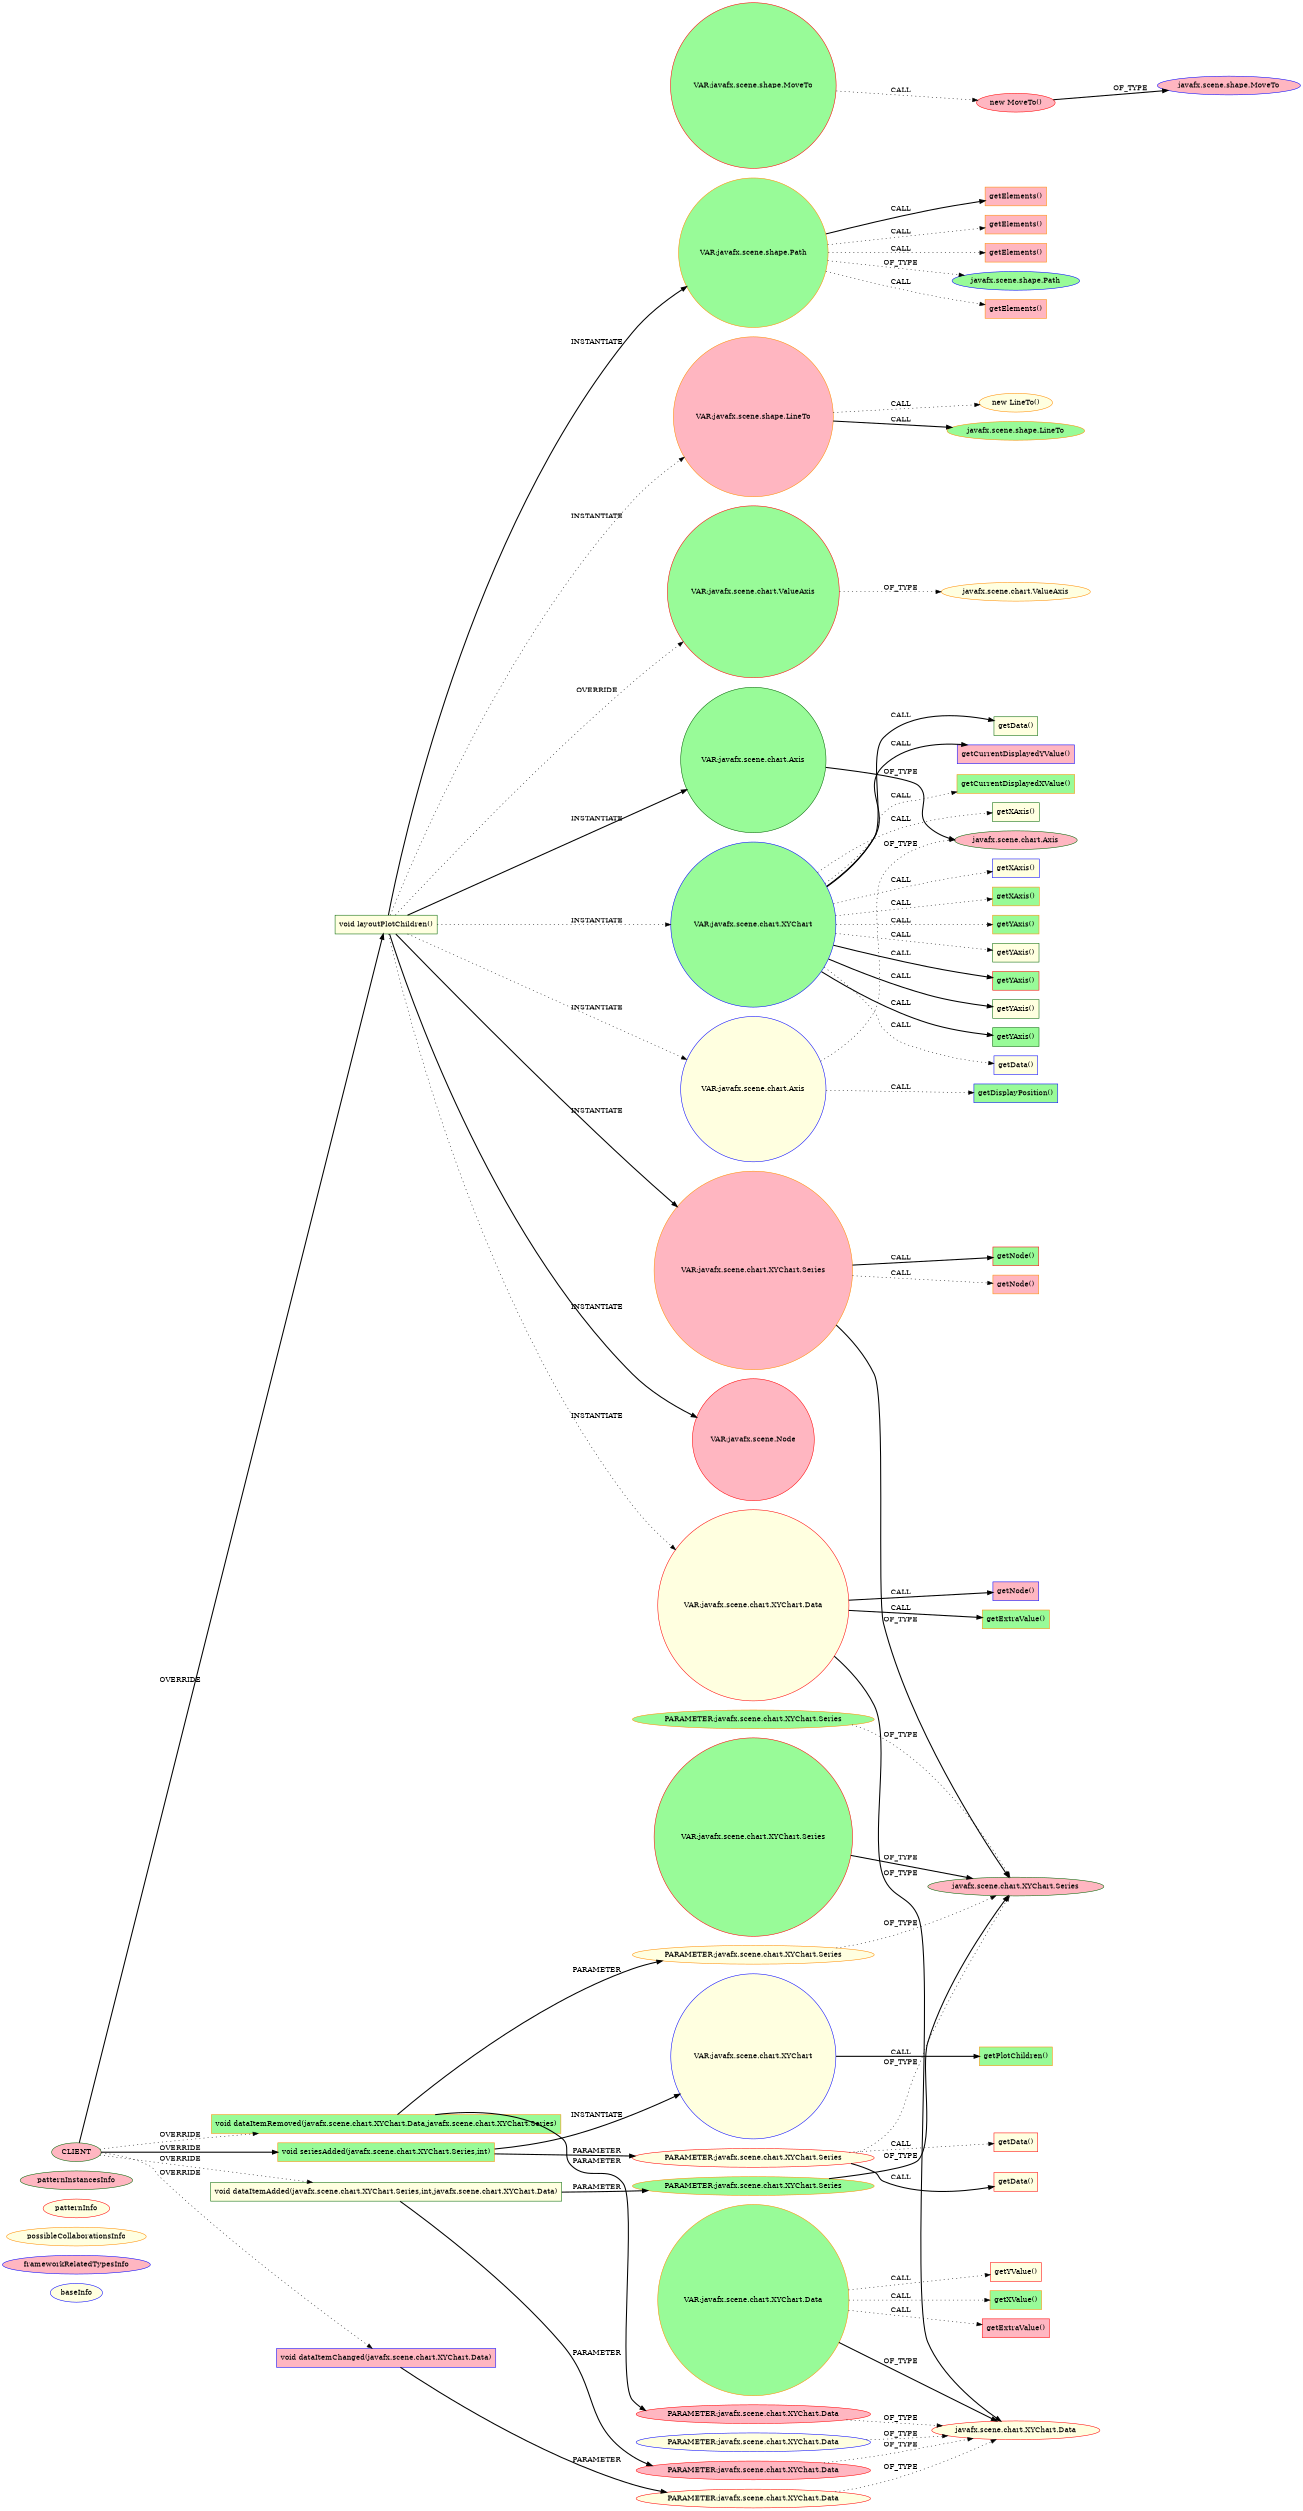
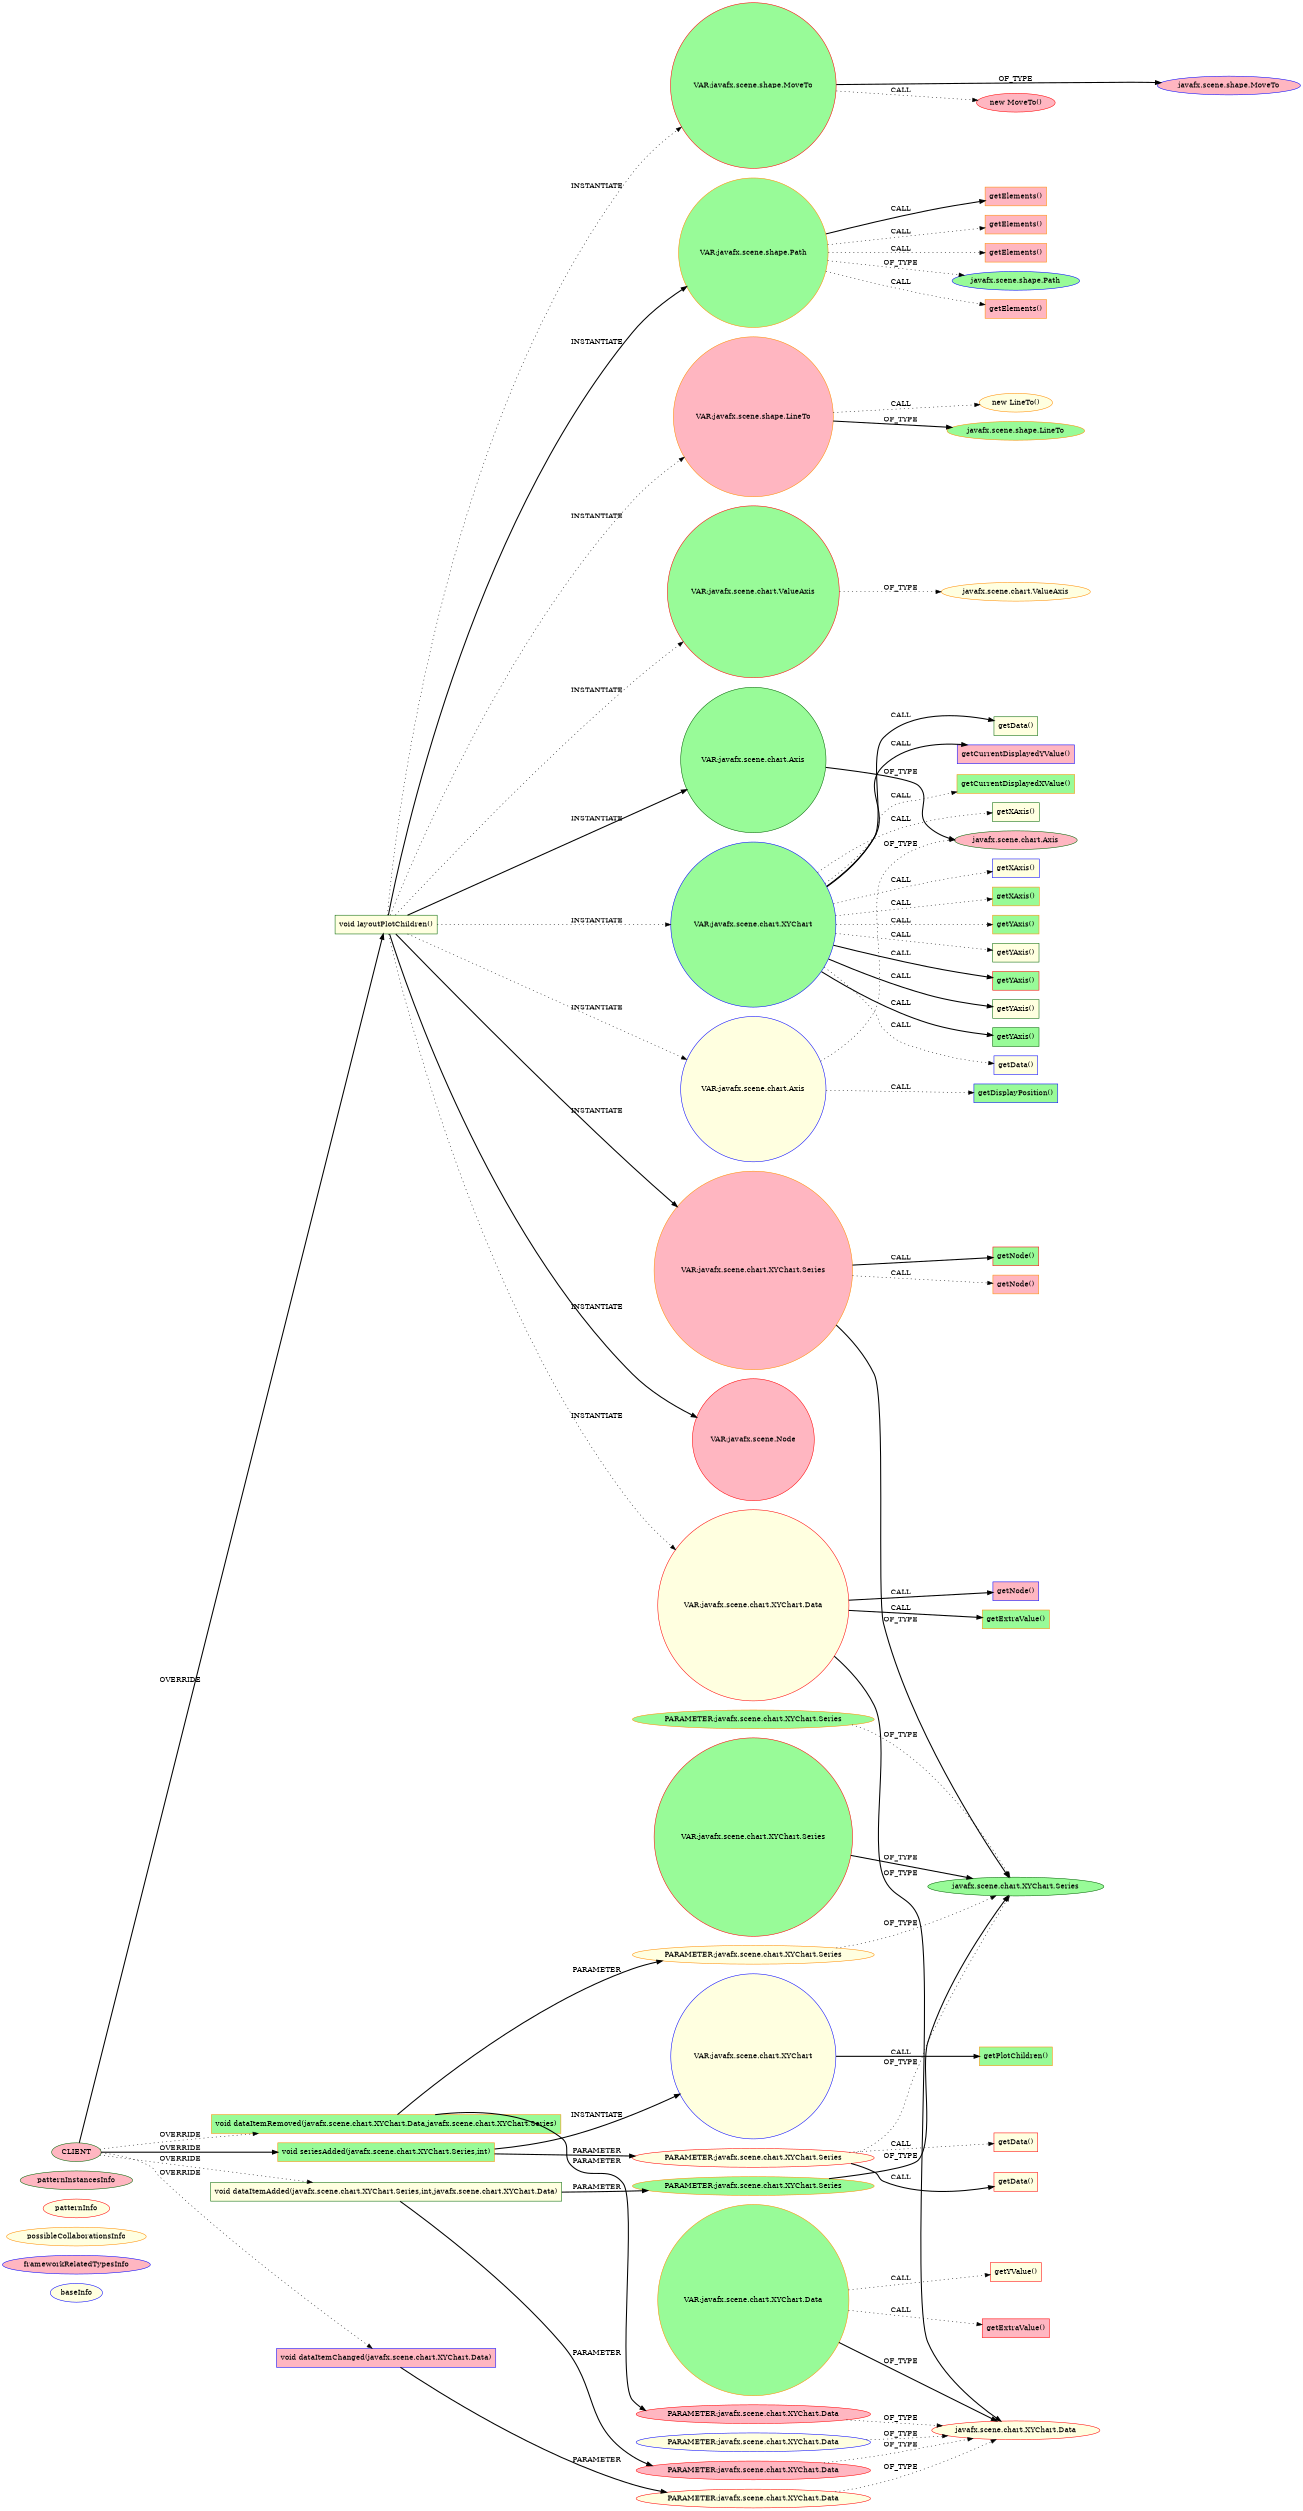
edge "new MoveTo()" -> "javafx.scene.shape.MoveTo": now "VAR:javafx.scene.shape.MoveTo" -> "javafx.scene.shape.MoveTo"
edge "VAR:javafx.scene.shape.LineTo" -> "javafx.scene.shape.LineTo": label "CALL" -> "OF_TYPE"
edge "void layoutPlotChildren()" -> "VAR:javafx.scene.shape.MoveTo": added, label "INSTANTIATE"
edge "void layoutPlotChildren()" -> "VAR:javafx.scene.chart.ValueAxis": label "OVERRIDE" -> "INSTANTIATE"
node "javafx.scene.chart.XYChart.Series": fillcolor lightpink -> palegreen
node "getXValue()": removed
